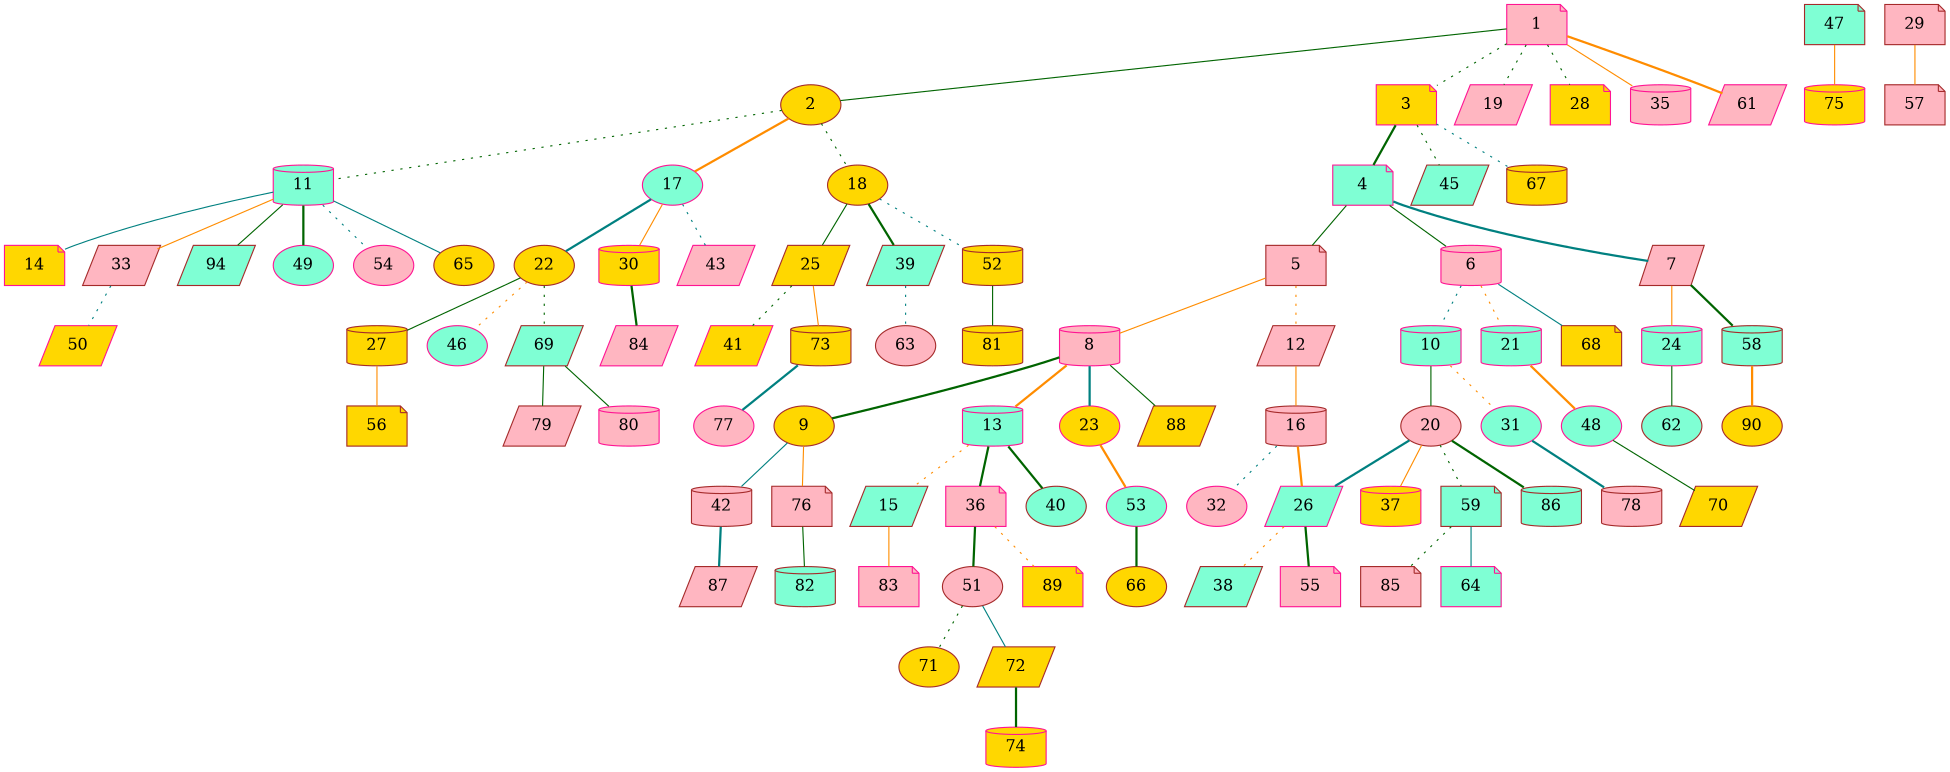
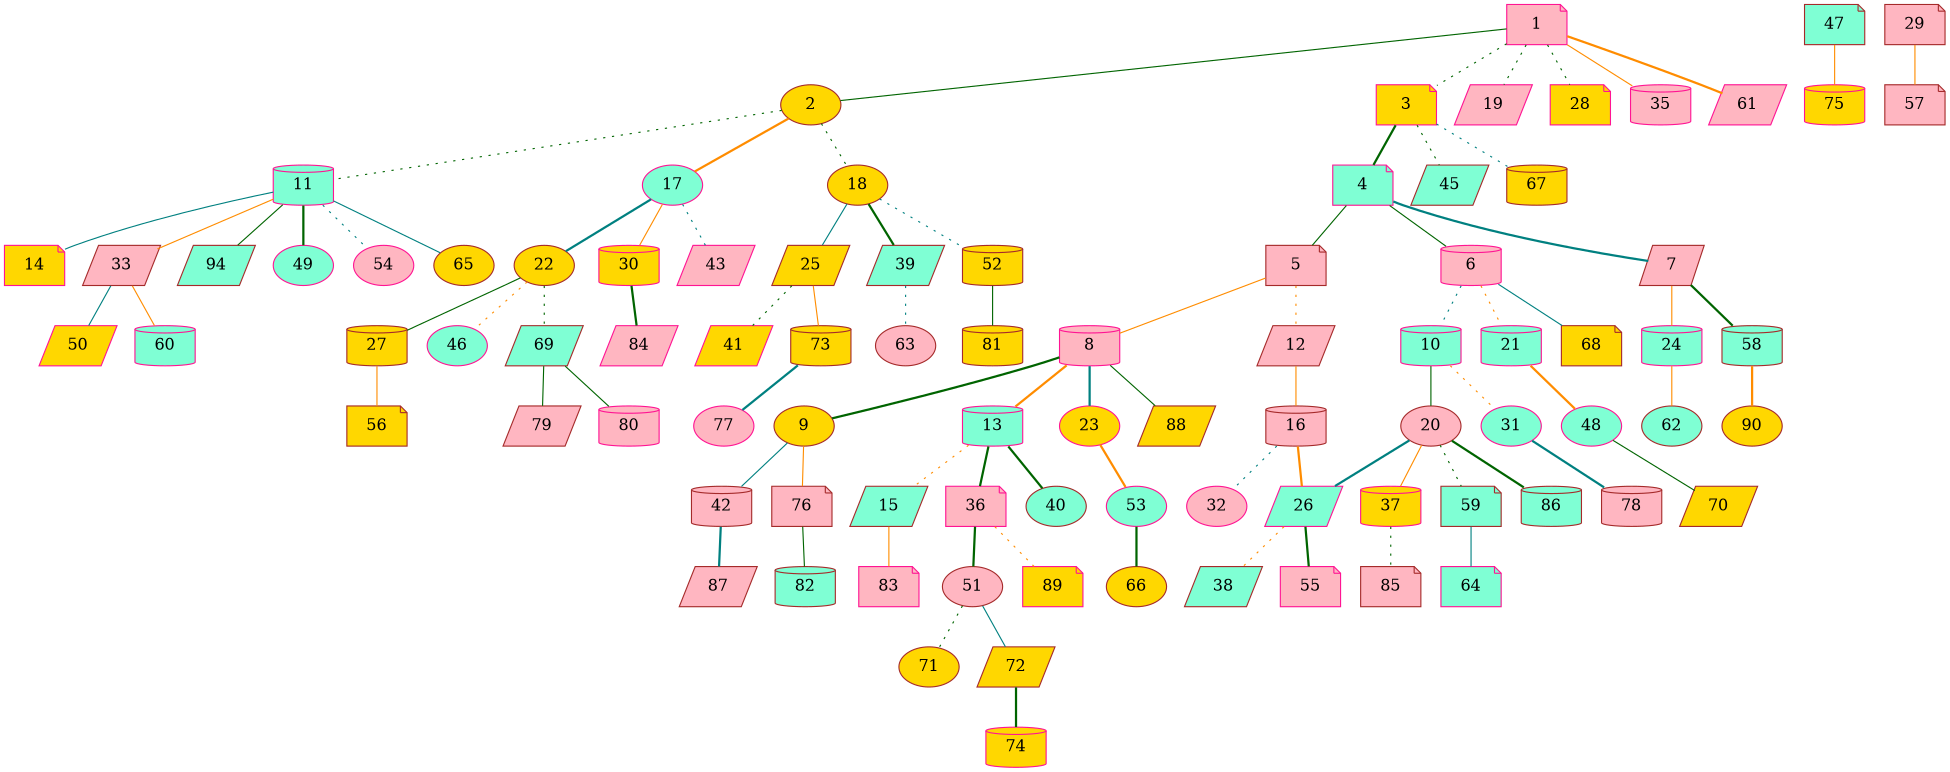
edge "18" -- "25": color darkgreen -> teal
edge "33" -- "50": style dotted -> solid
node "60": added
edge "24" -- "62": color darkgreen -> darkorange
edge "59" -- "85": now "37" -- "85"
